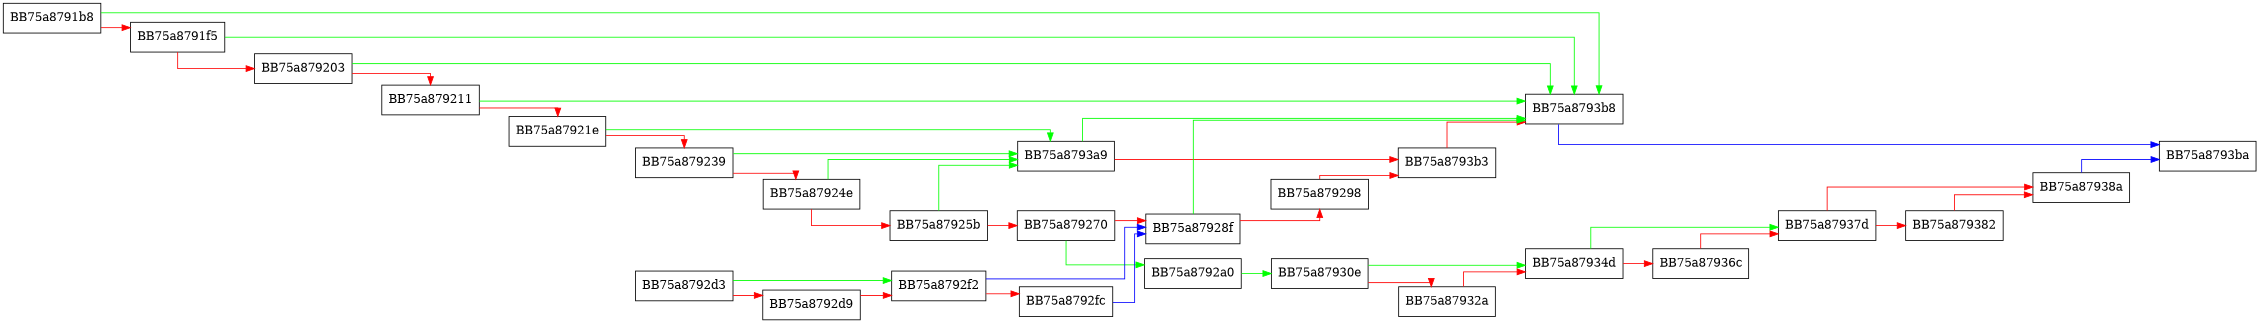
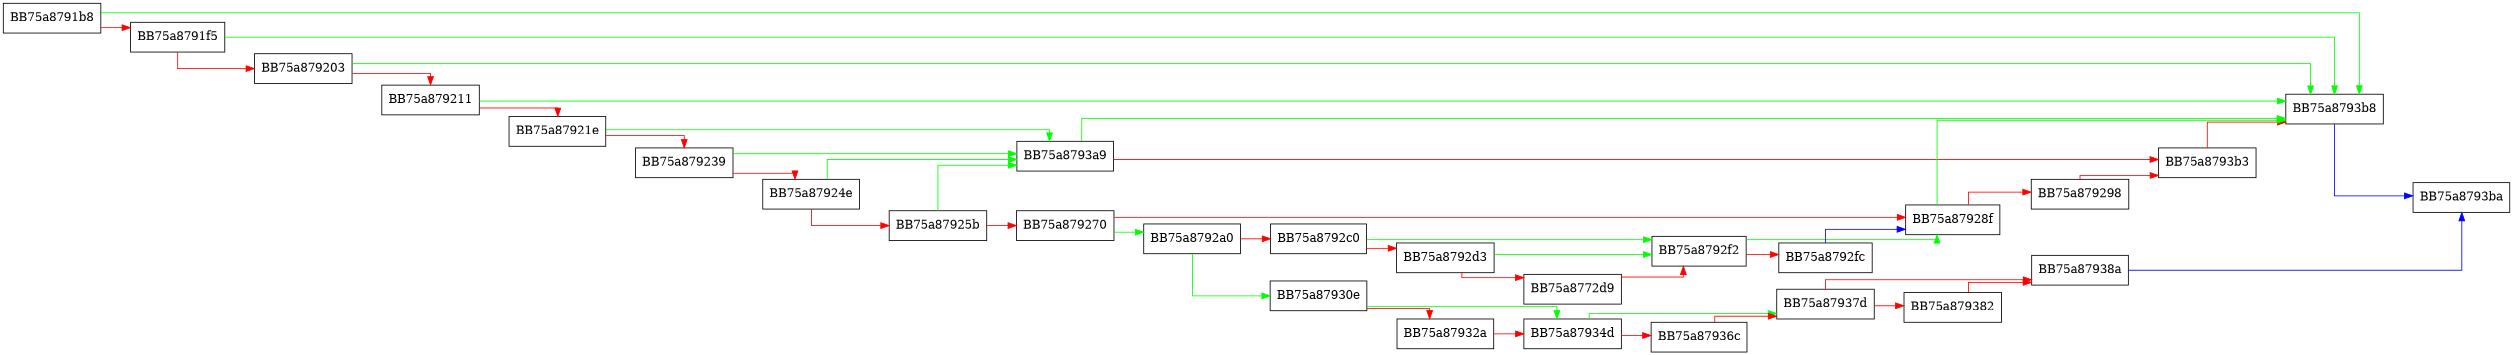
node "BB75a8792c0": added
edge "BB75a8792f2" -> "BB75a87928f": color blue -> green
node "BB75a8792d9": label "BB75a8792d9" -> "BB75a8772d9"
